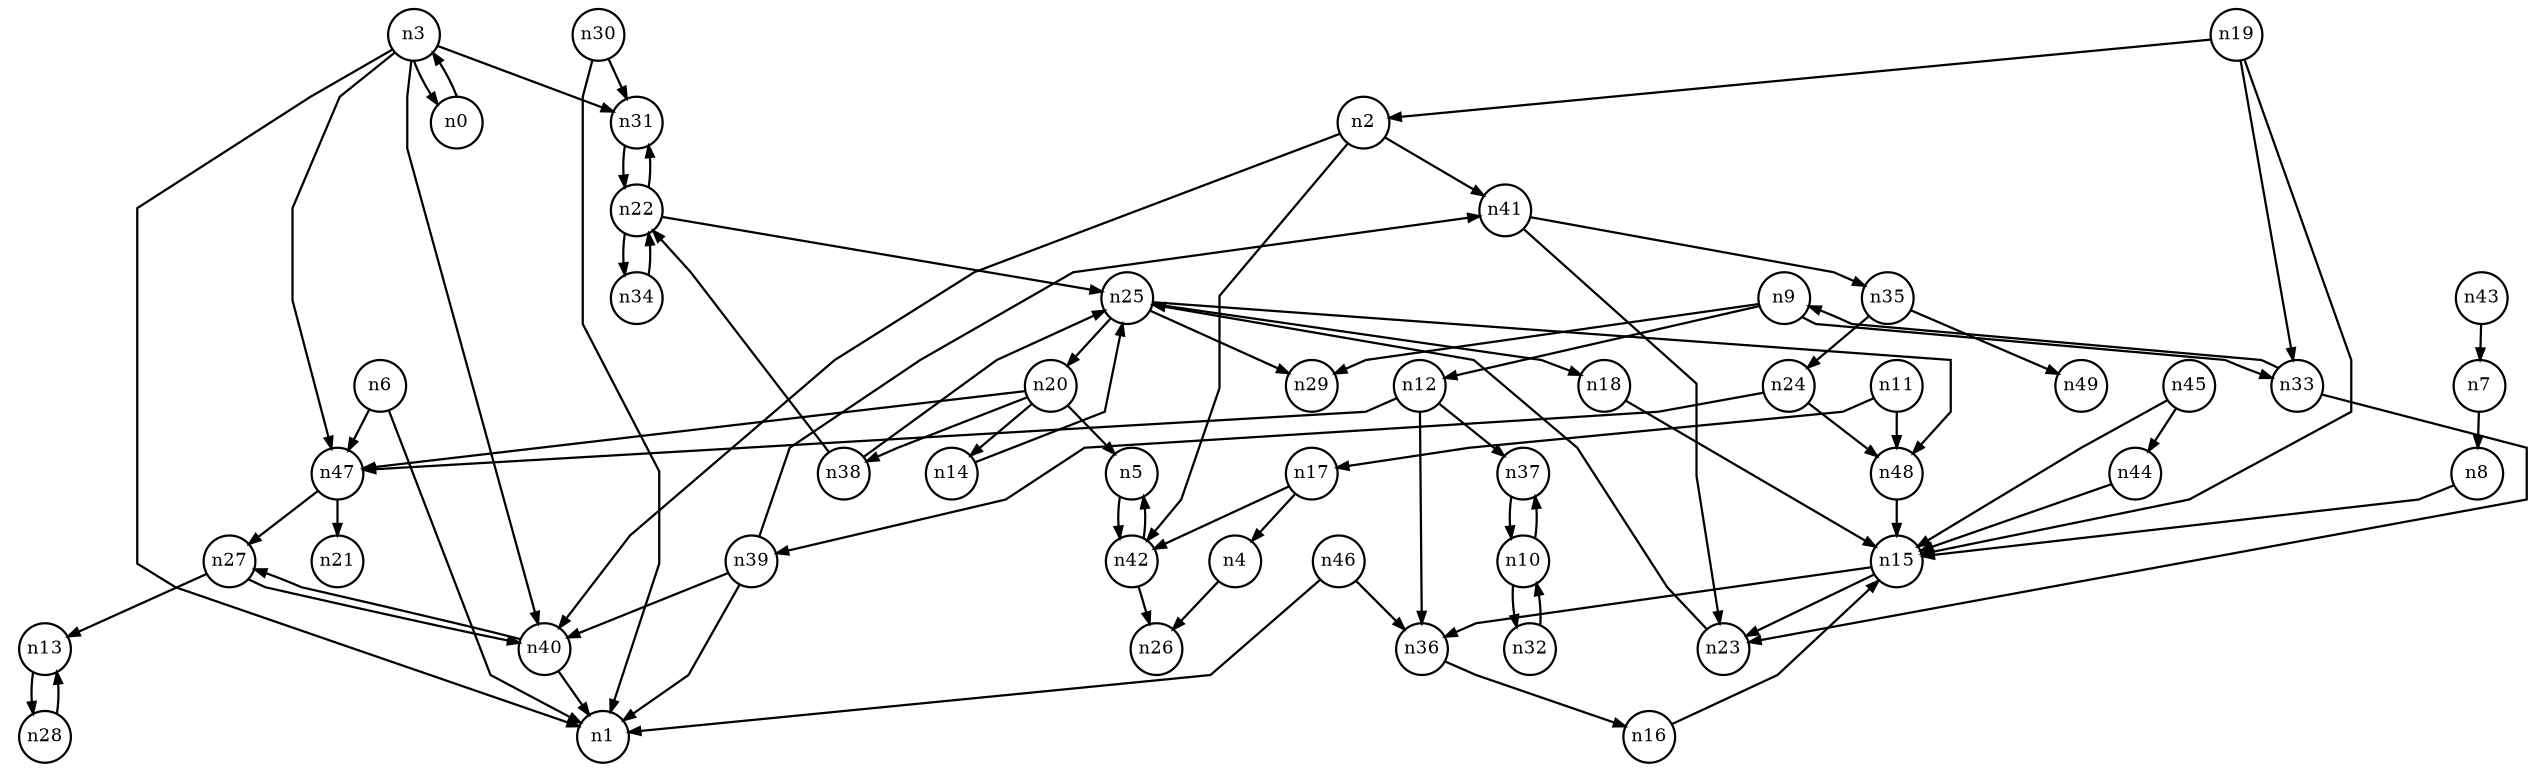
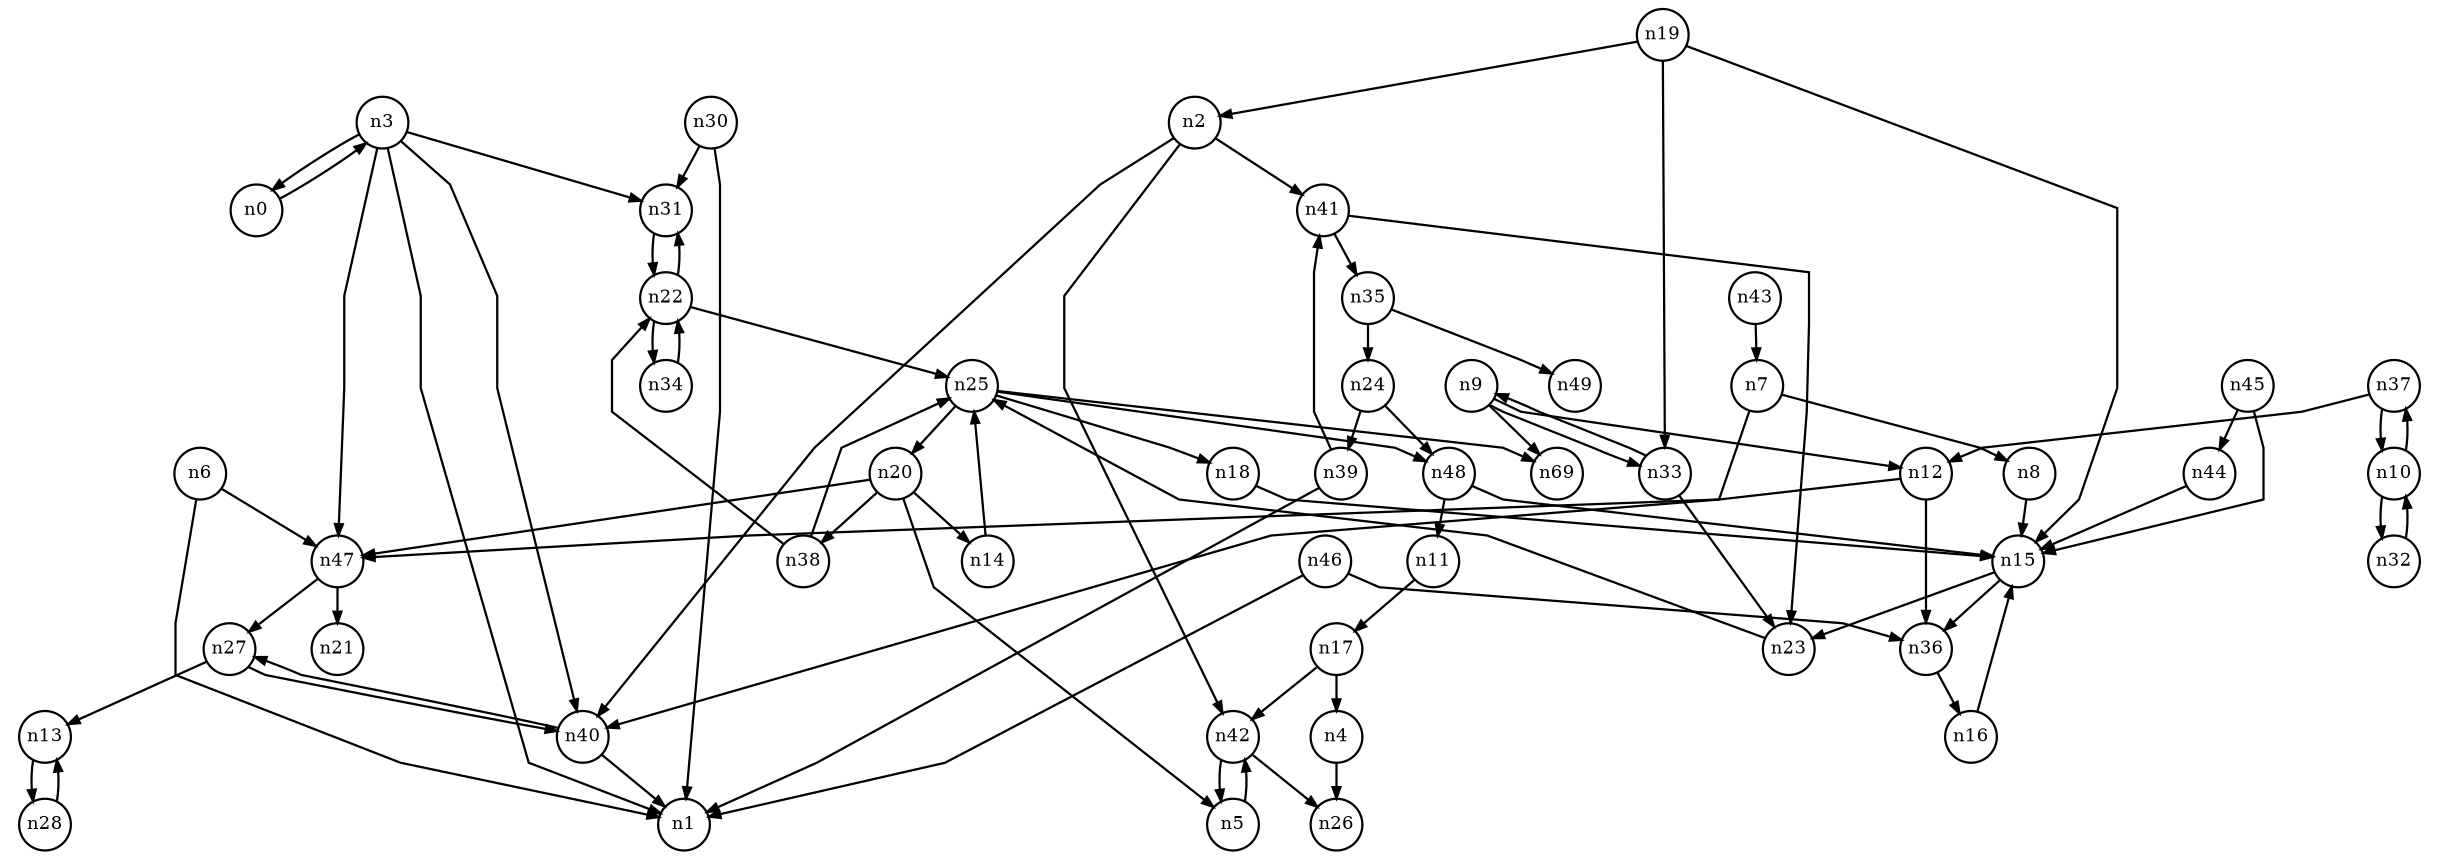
node "n29": label "n29" -> "n69"
edge "n11" -> "n48": reversed
edge "n12" -> "n37": reversed
edge "n39" -> "n40": now "n7" -> "n40"
